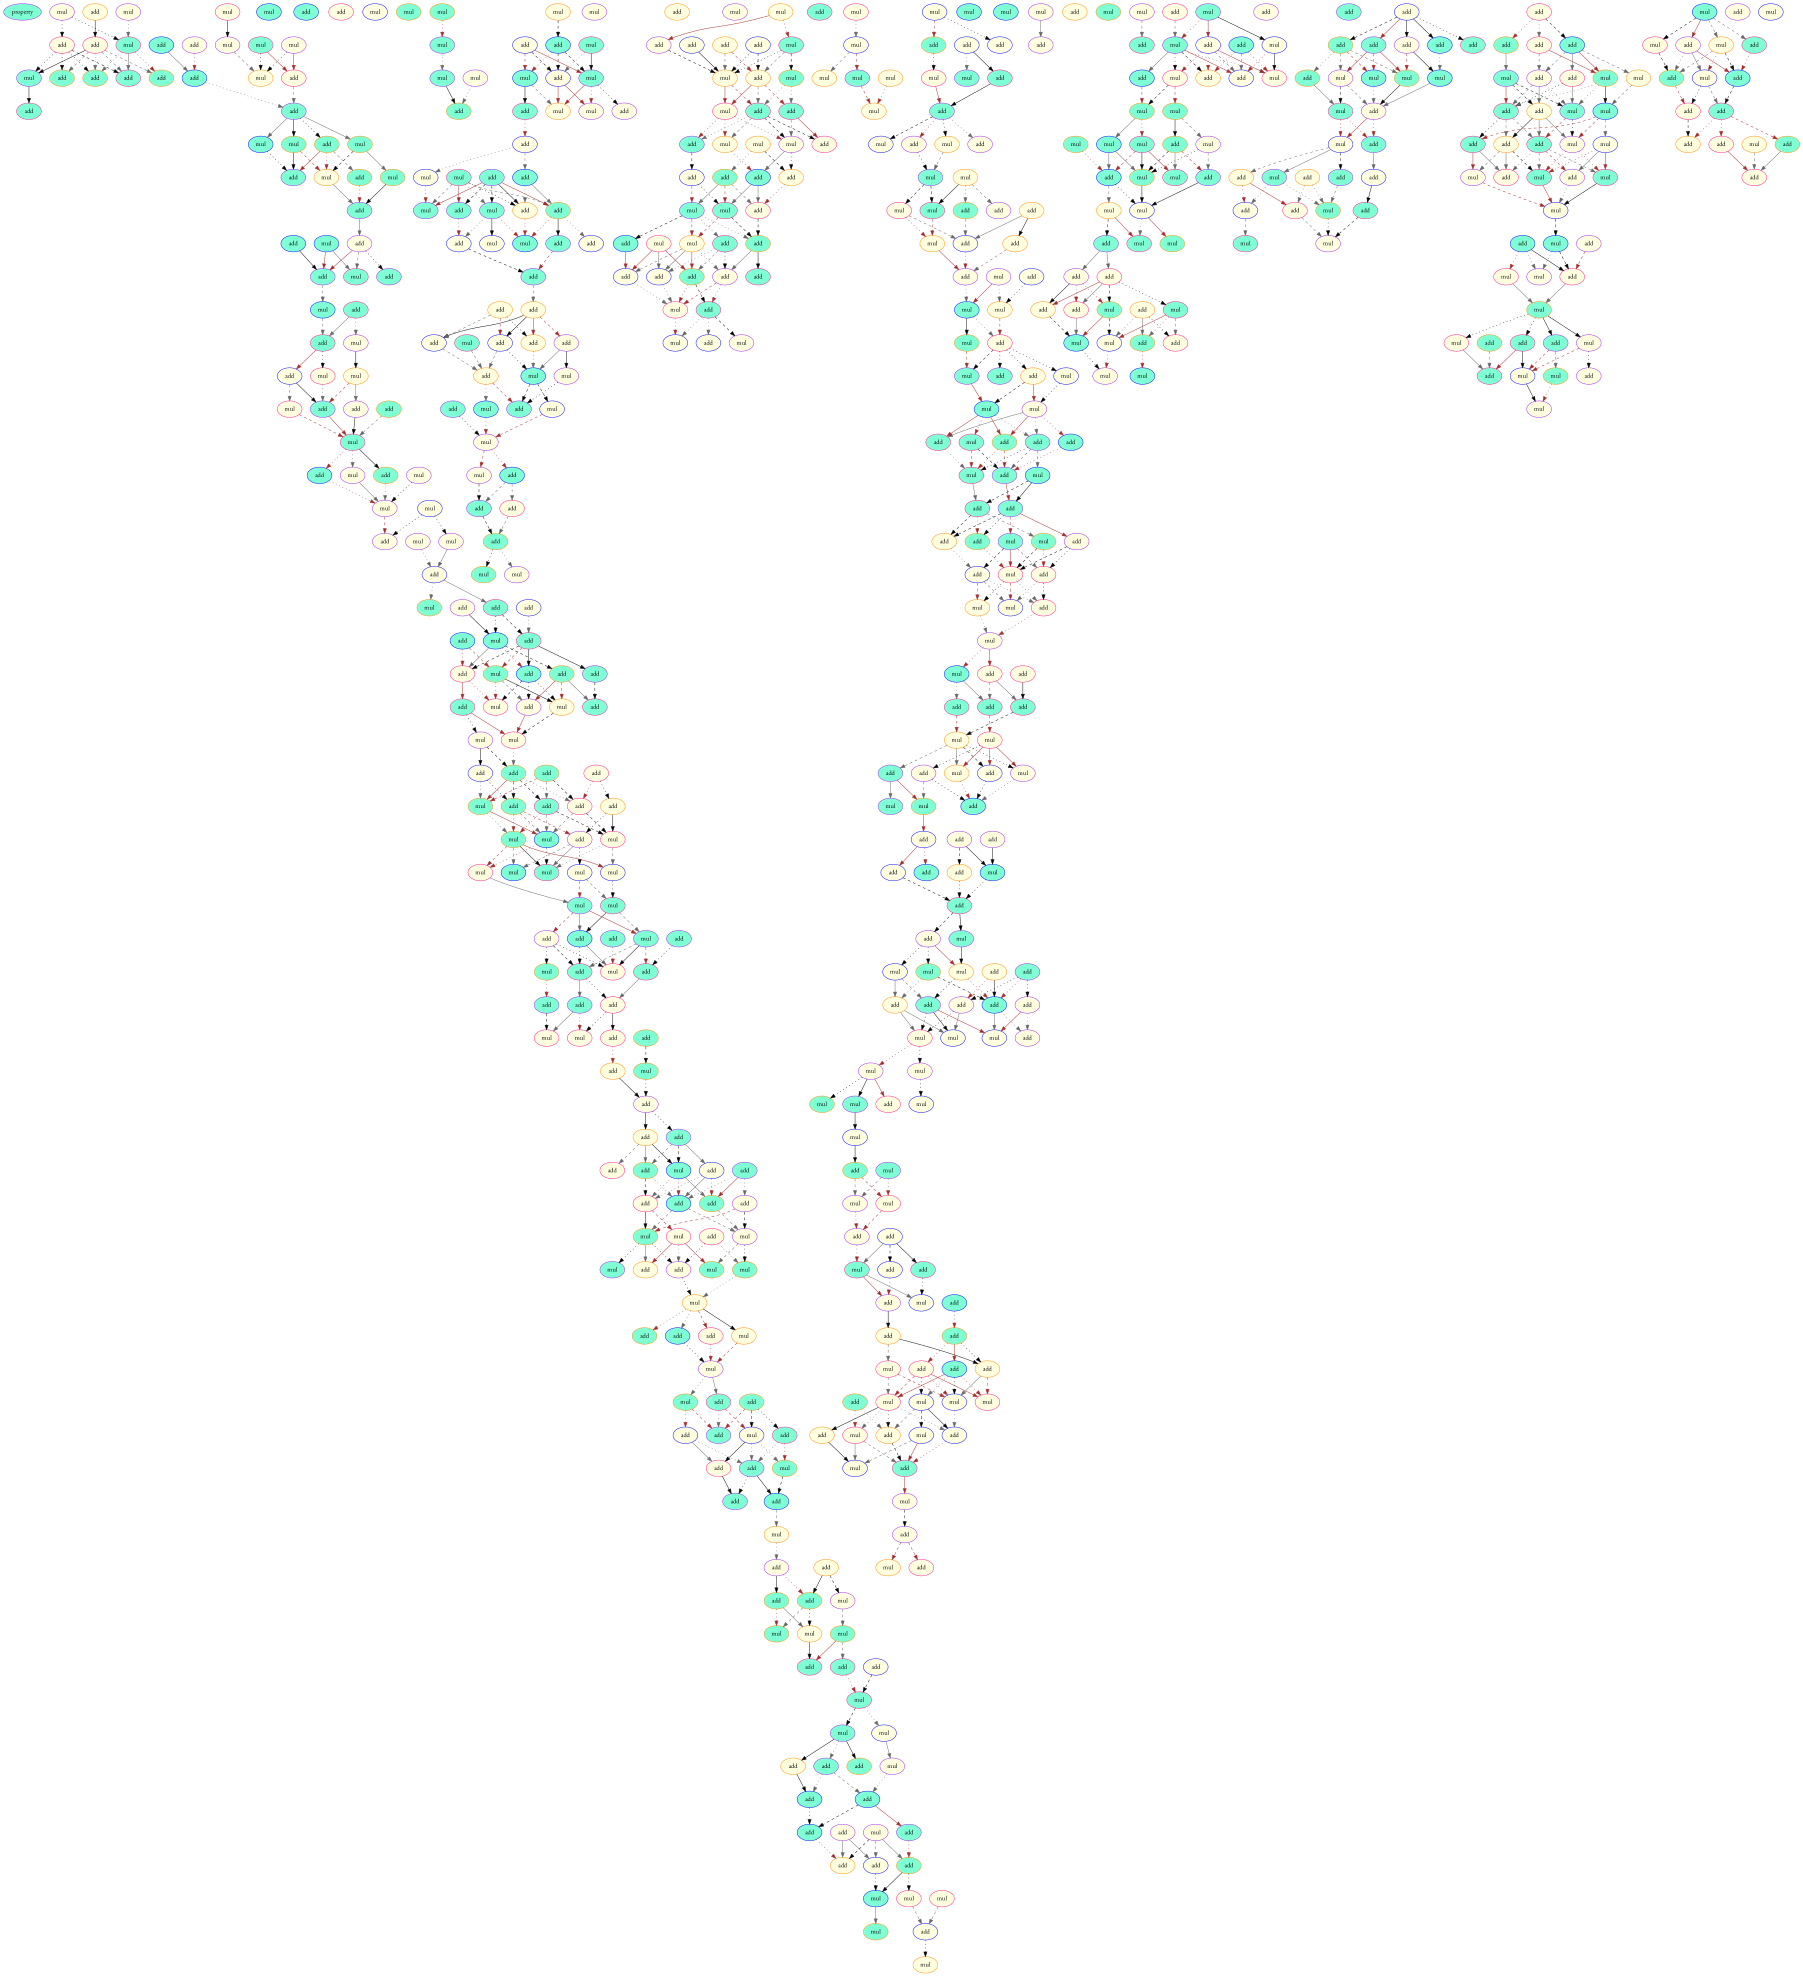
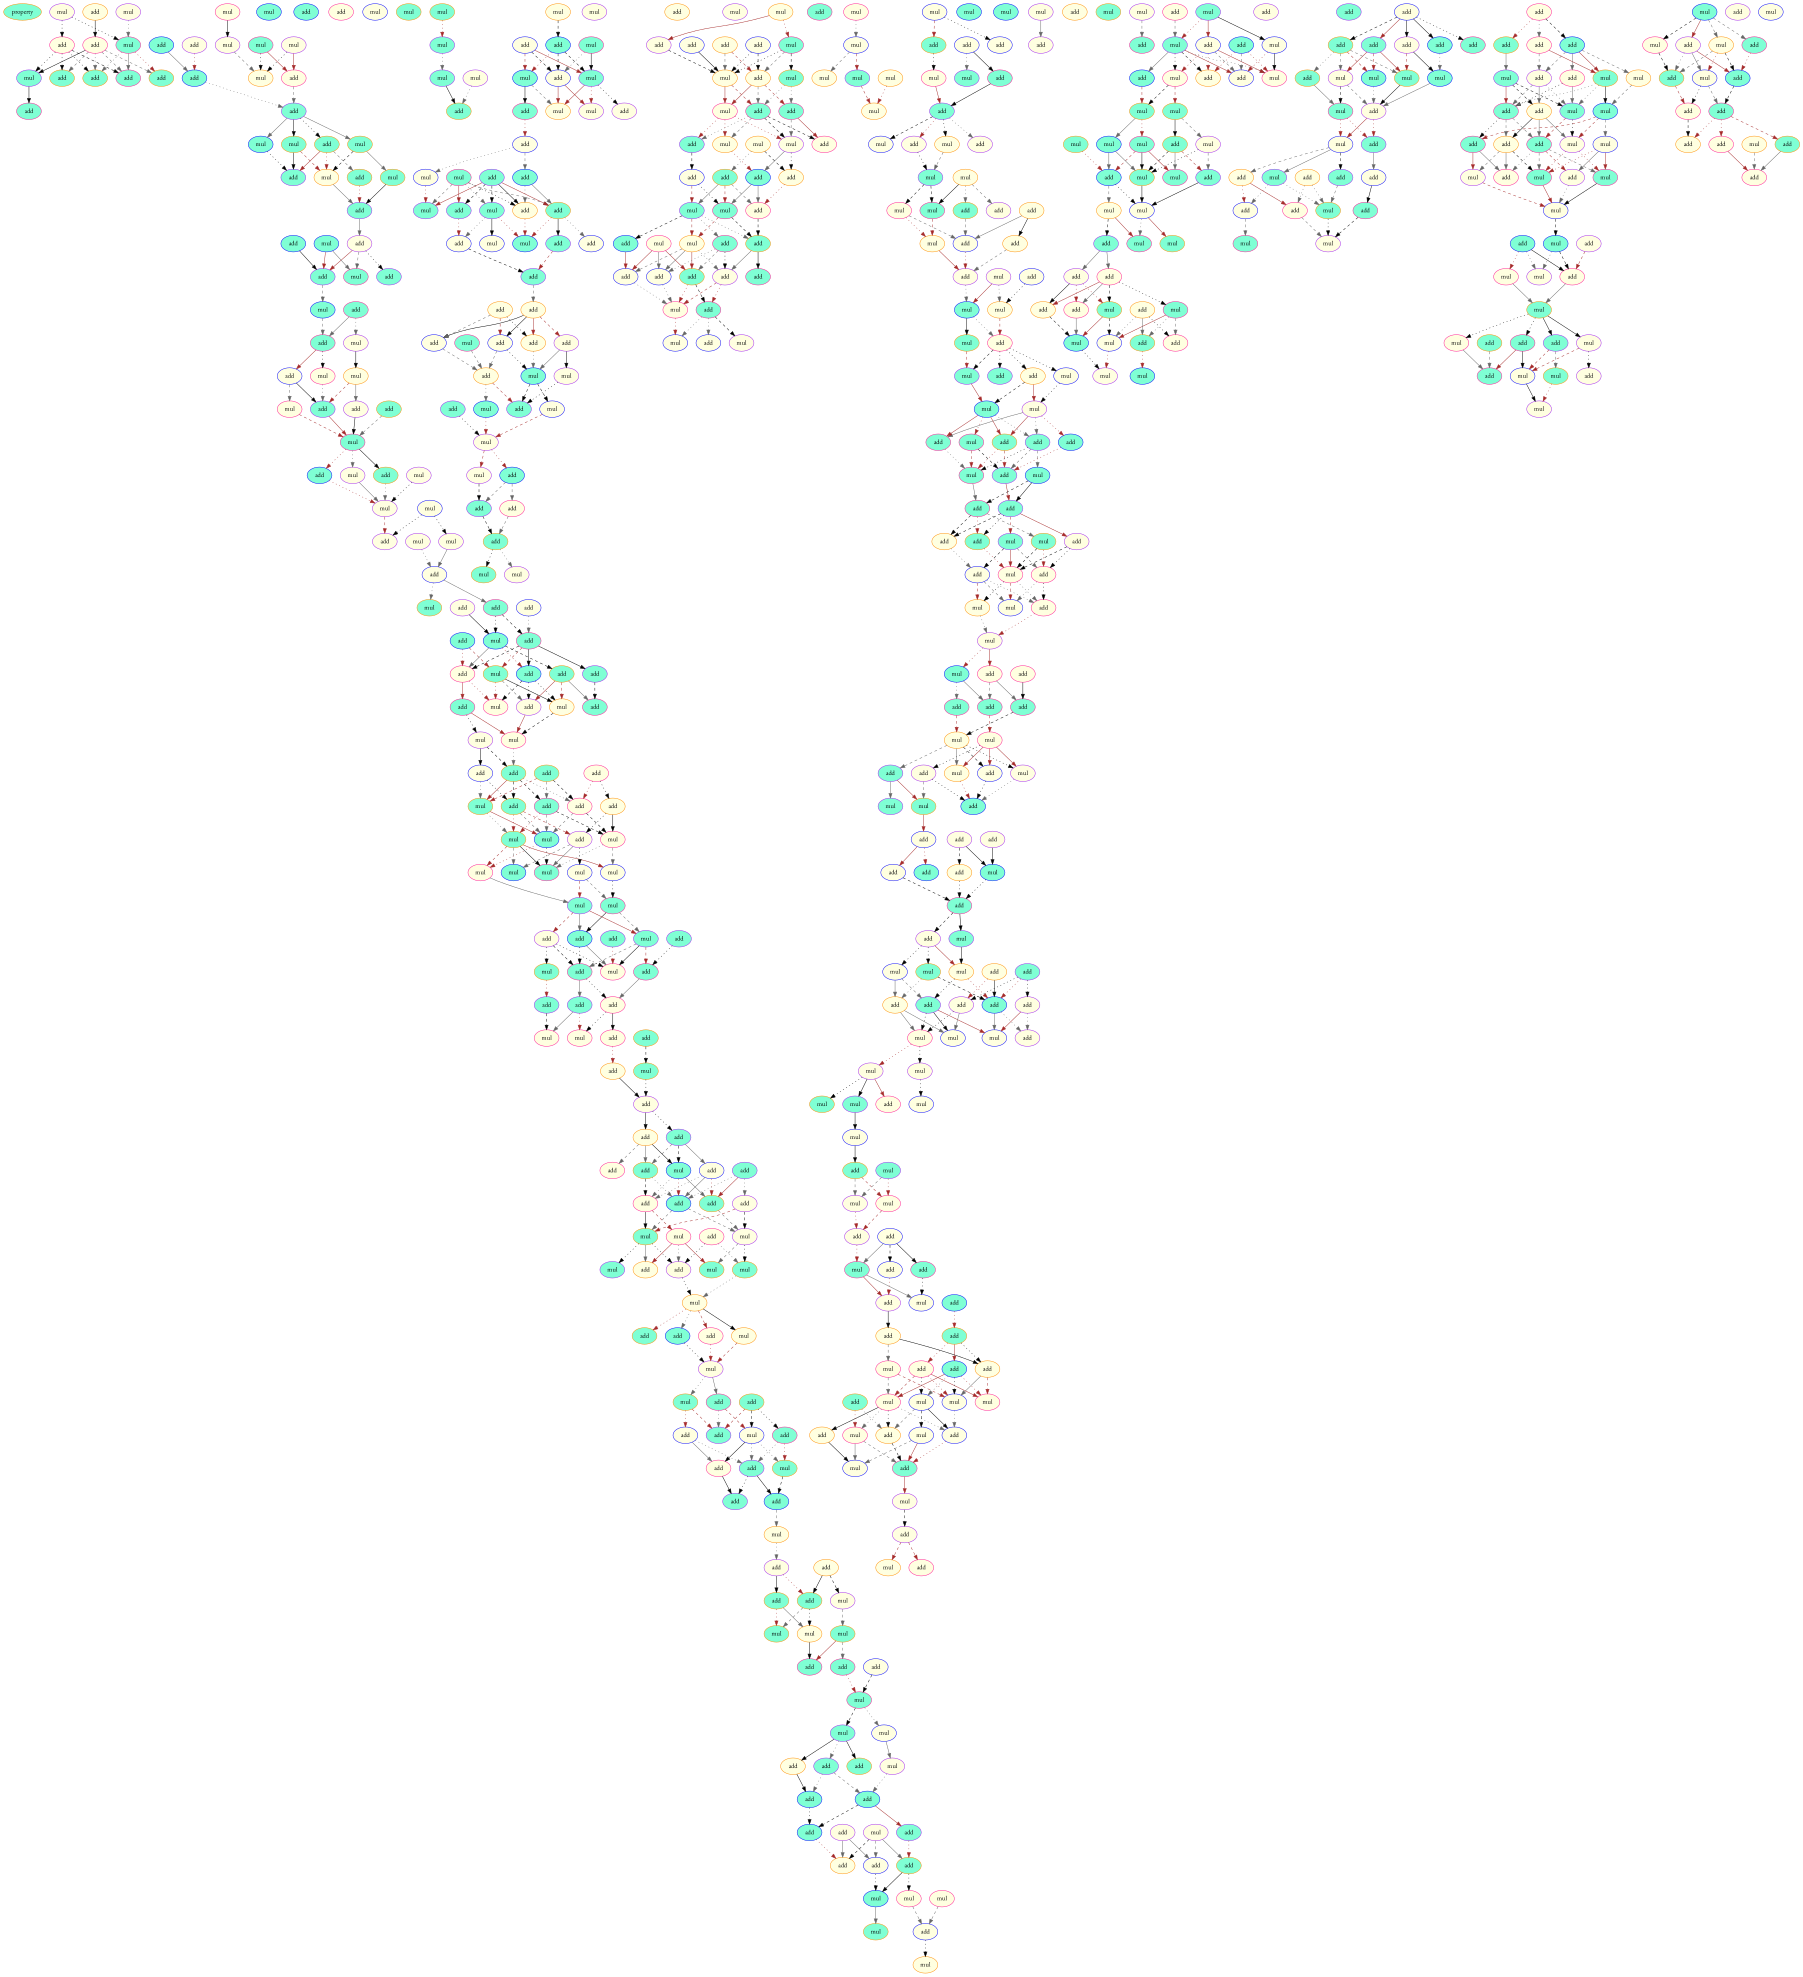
node "property": color purple -> darkorange
